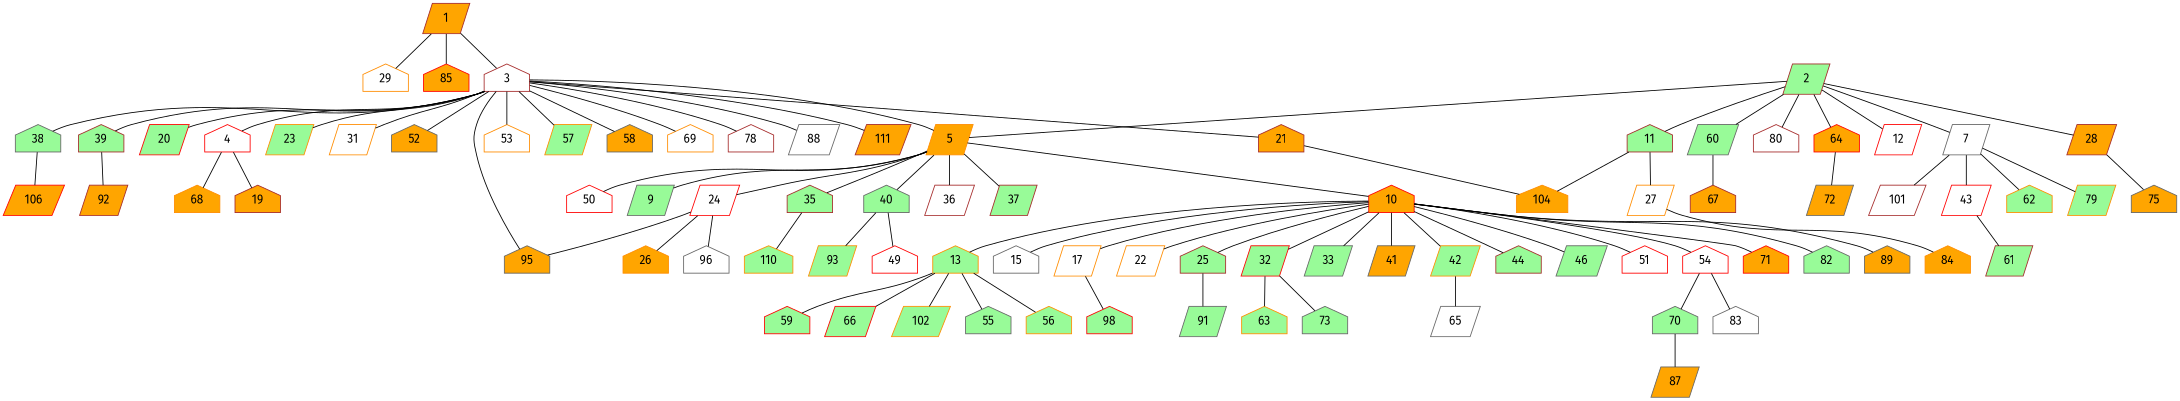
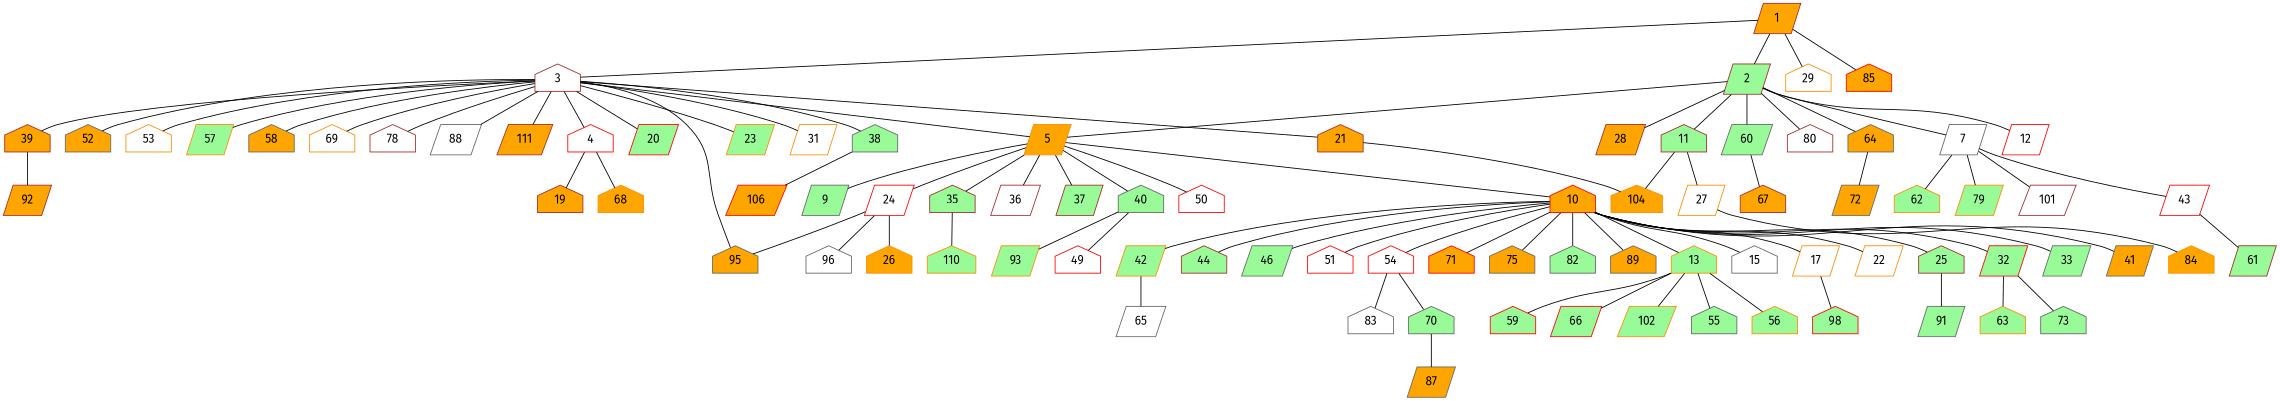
edge "1" -- "2": added
node "39": fillcolor palegreen -> orange
node "64": color red -> gray40
edge "28" -- "75": now "10" -- "75"
